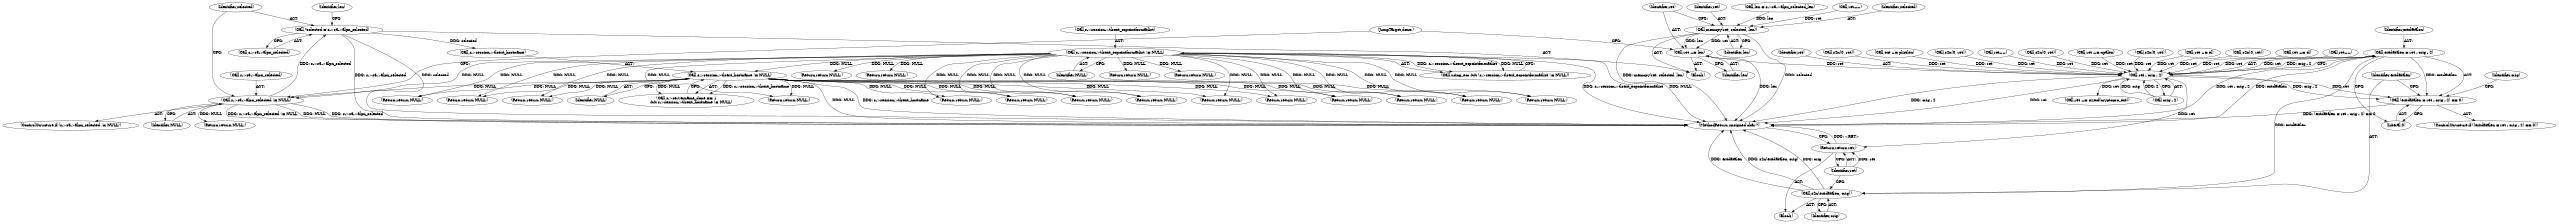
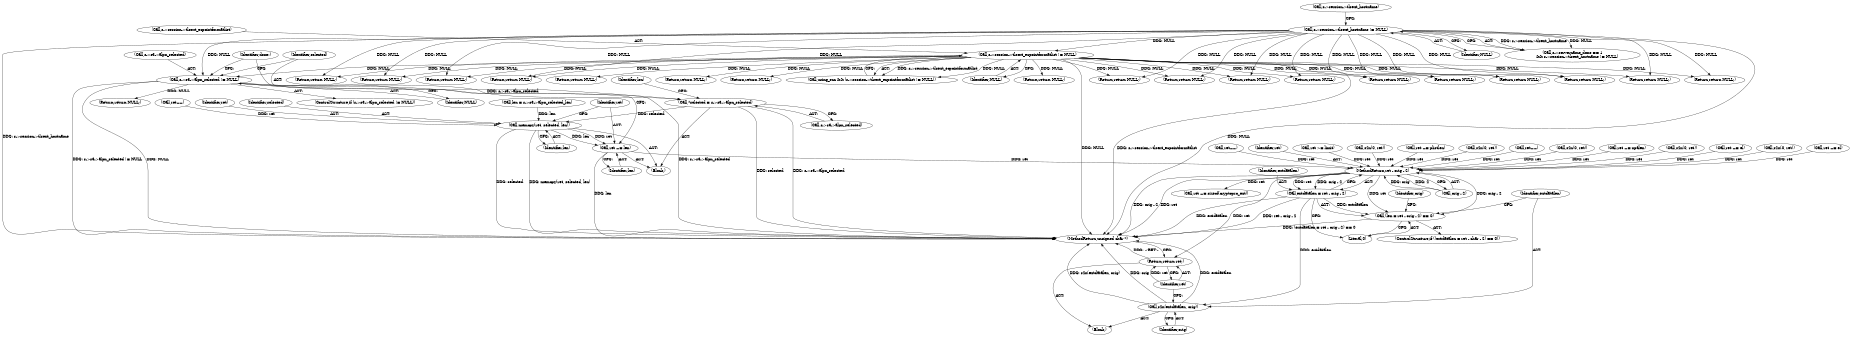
node "(JumpTarget,done:)": label "(JumpTarget,done:)" -> "(Identifier,done:)"
edge "(Call,*selected = s->s3->alpn_selected)" -> "(Call,s->session->tlsext_hostname)": now "(Call,*selected = s->s3->alpn_selected)" -> "(Call,memcpy(ret, selected, len))"
node "(Call,ext += plistlen)": label "(Call,ext += plistlen)" -> "(Call,ret += plistlen)"
edge "(Call,s->session->tlsext_ecpointformatlist != NULL)" -> "(Call,s->session->tlsext_hostname != NULL)": reversed
edge "(Call,s->session->tlsext_hostname)" -> "(Call,s->session->tlsext_hostname != NULL)": label "AST: " -> "CFG: "
node "(Call,ret - orig - 2)": label "(Call,ret - orig - 2)" -> "(MethodReturn,ret - orig - 2)"
node "(Call,(extdatalen = ret - orig - 2) == 0)": label "(Call,(extdatalen = ret - orig - 2) == 0)" -> "(Call,(len = ret - orig - 2) == 0)"
node "(ControlStructure,if ((extdatalen = ret - orig - 2) == 0))": label "(ControlStructure,if ((extdatalen = ret - orig - 2) == 0))" -> "(ControlStructure,if ((extdatalen = ret - char - 2) == 0))"
node "(Call,ret >= limit)": added
